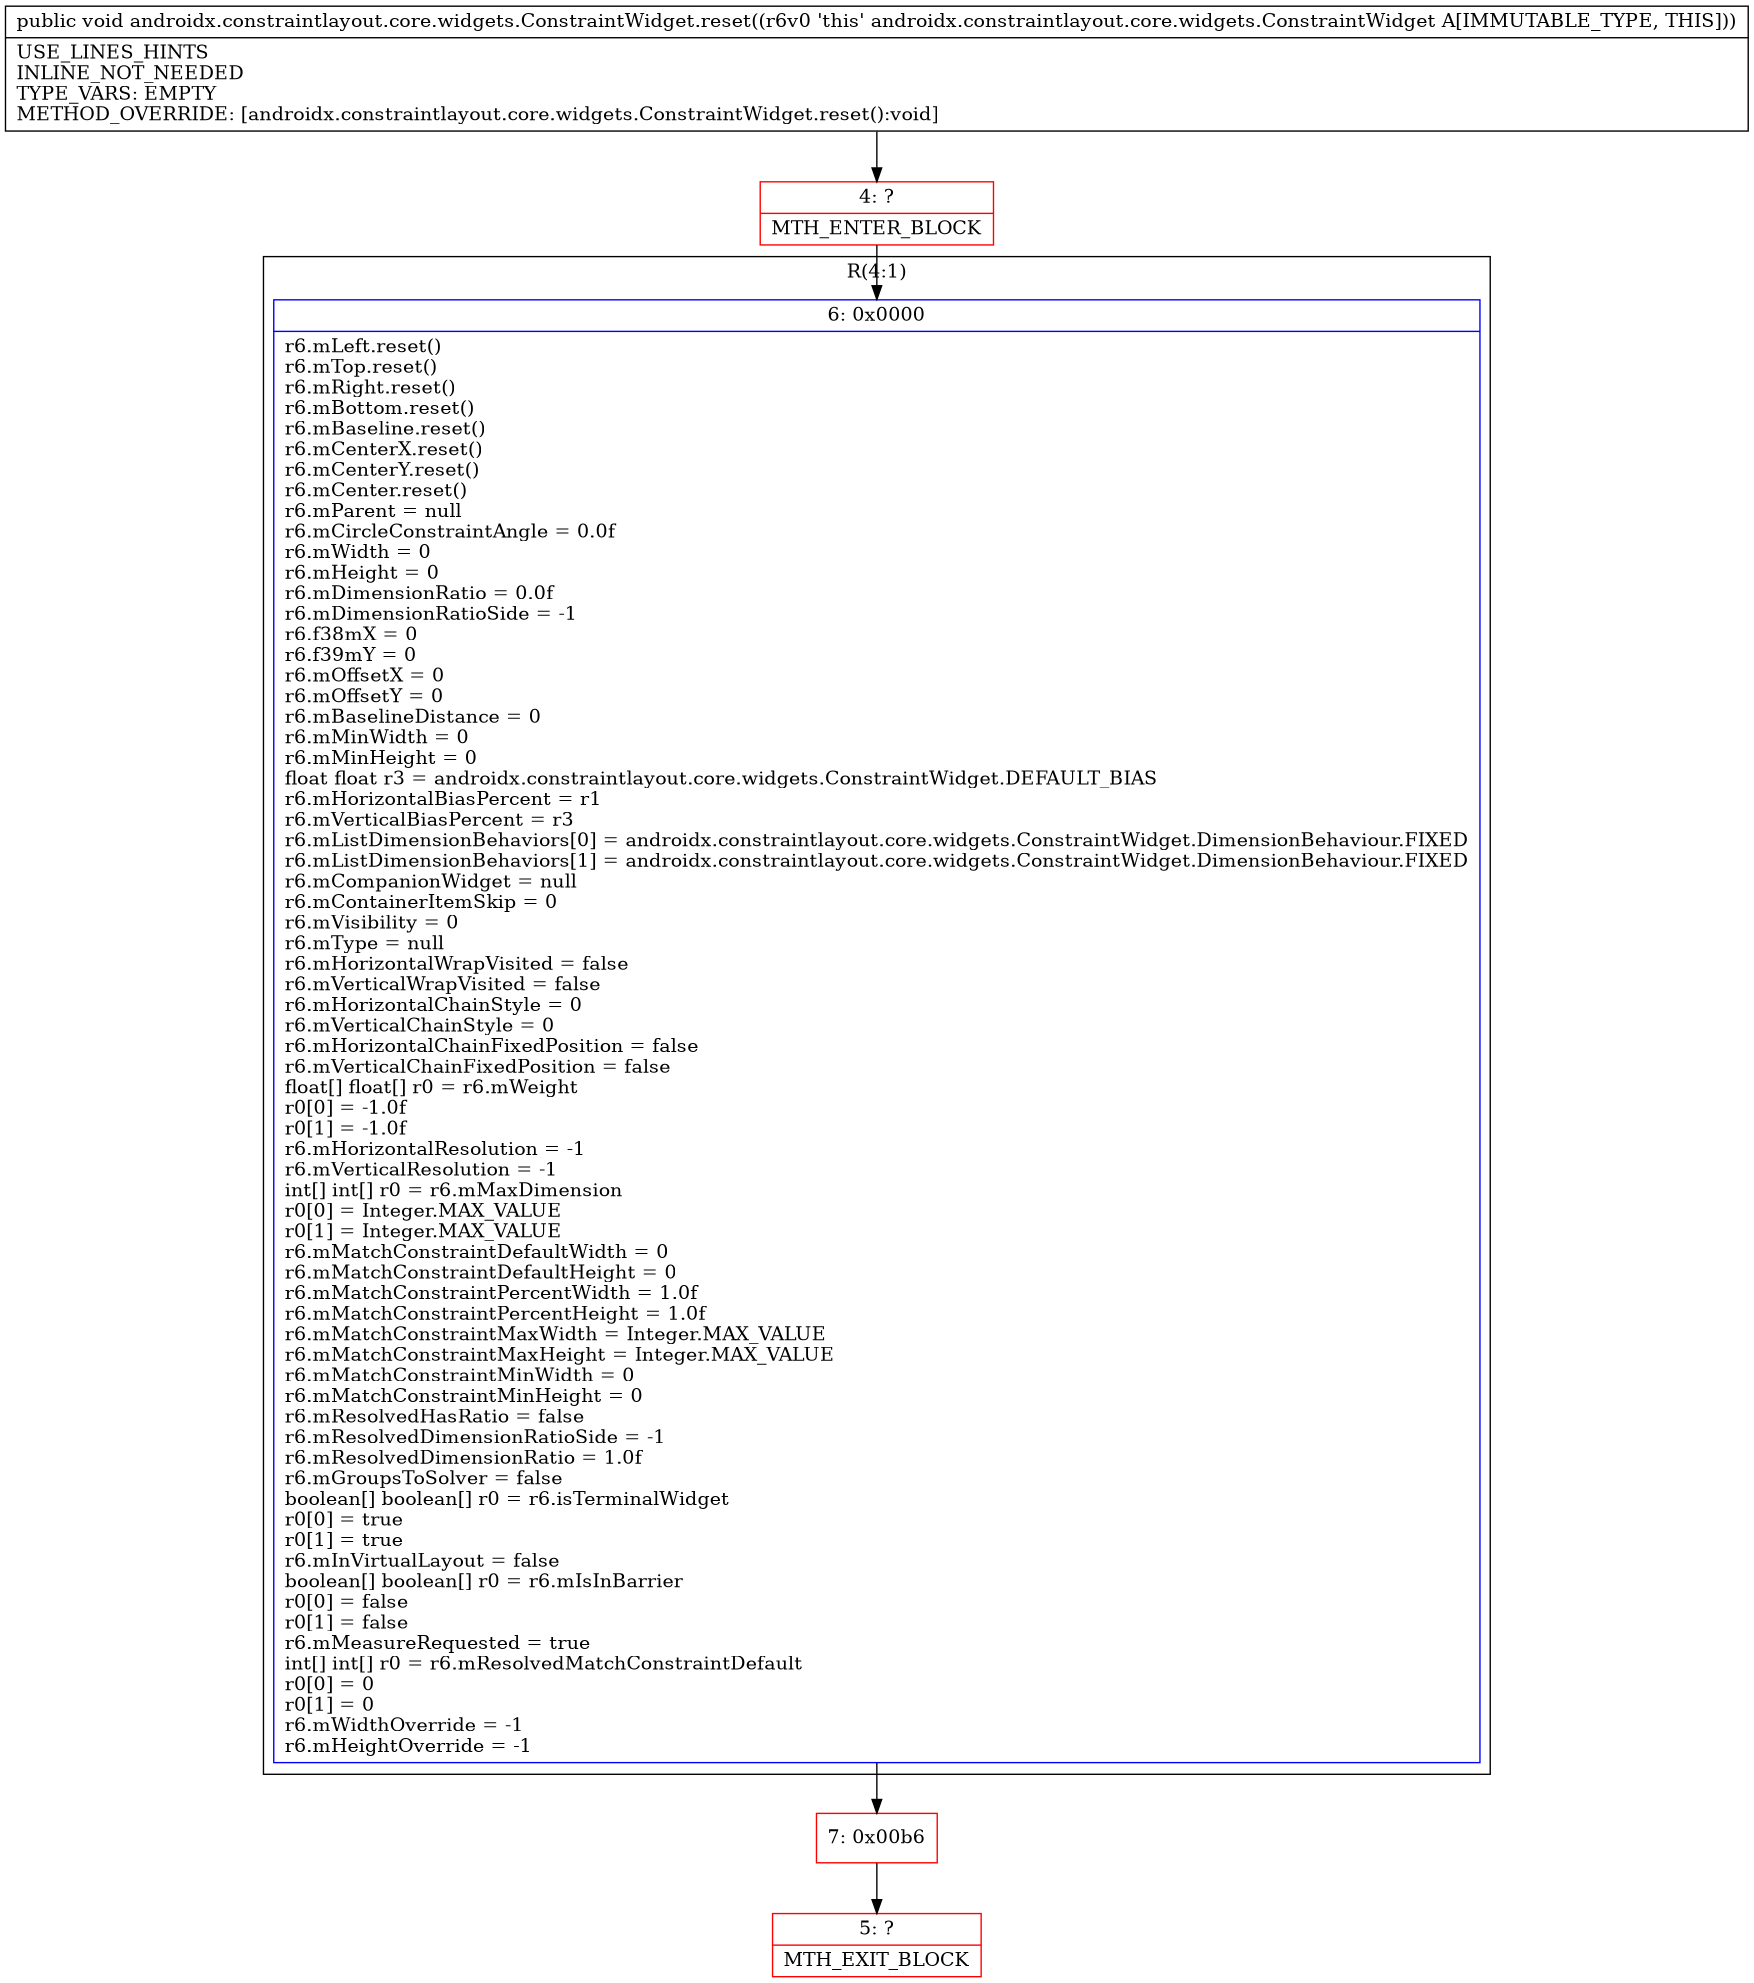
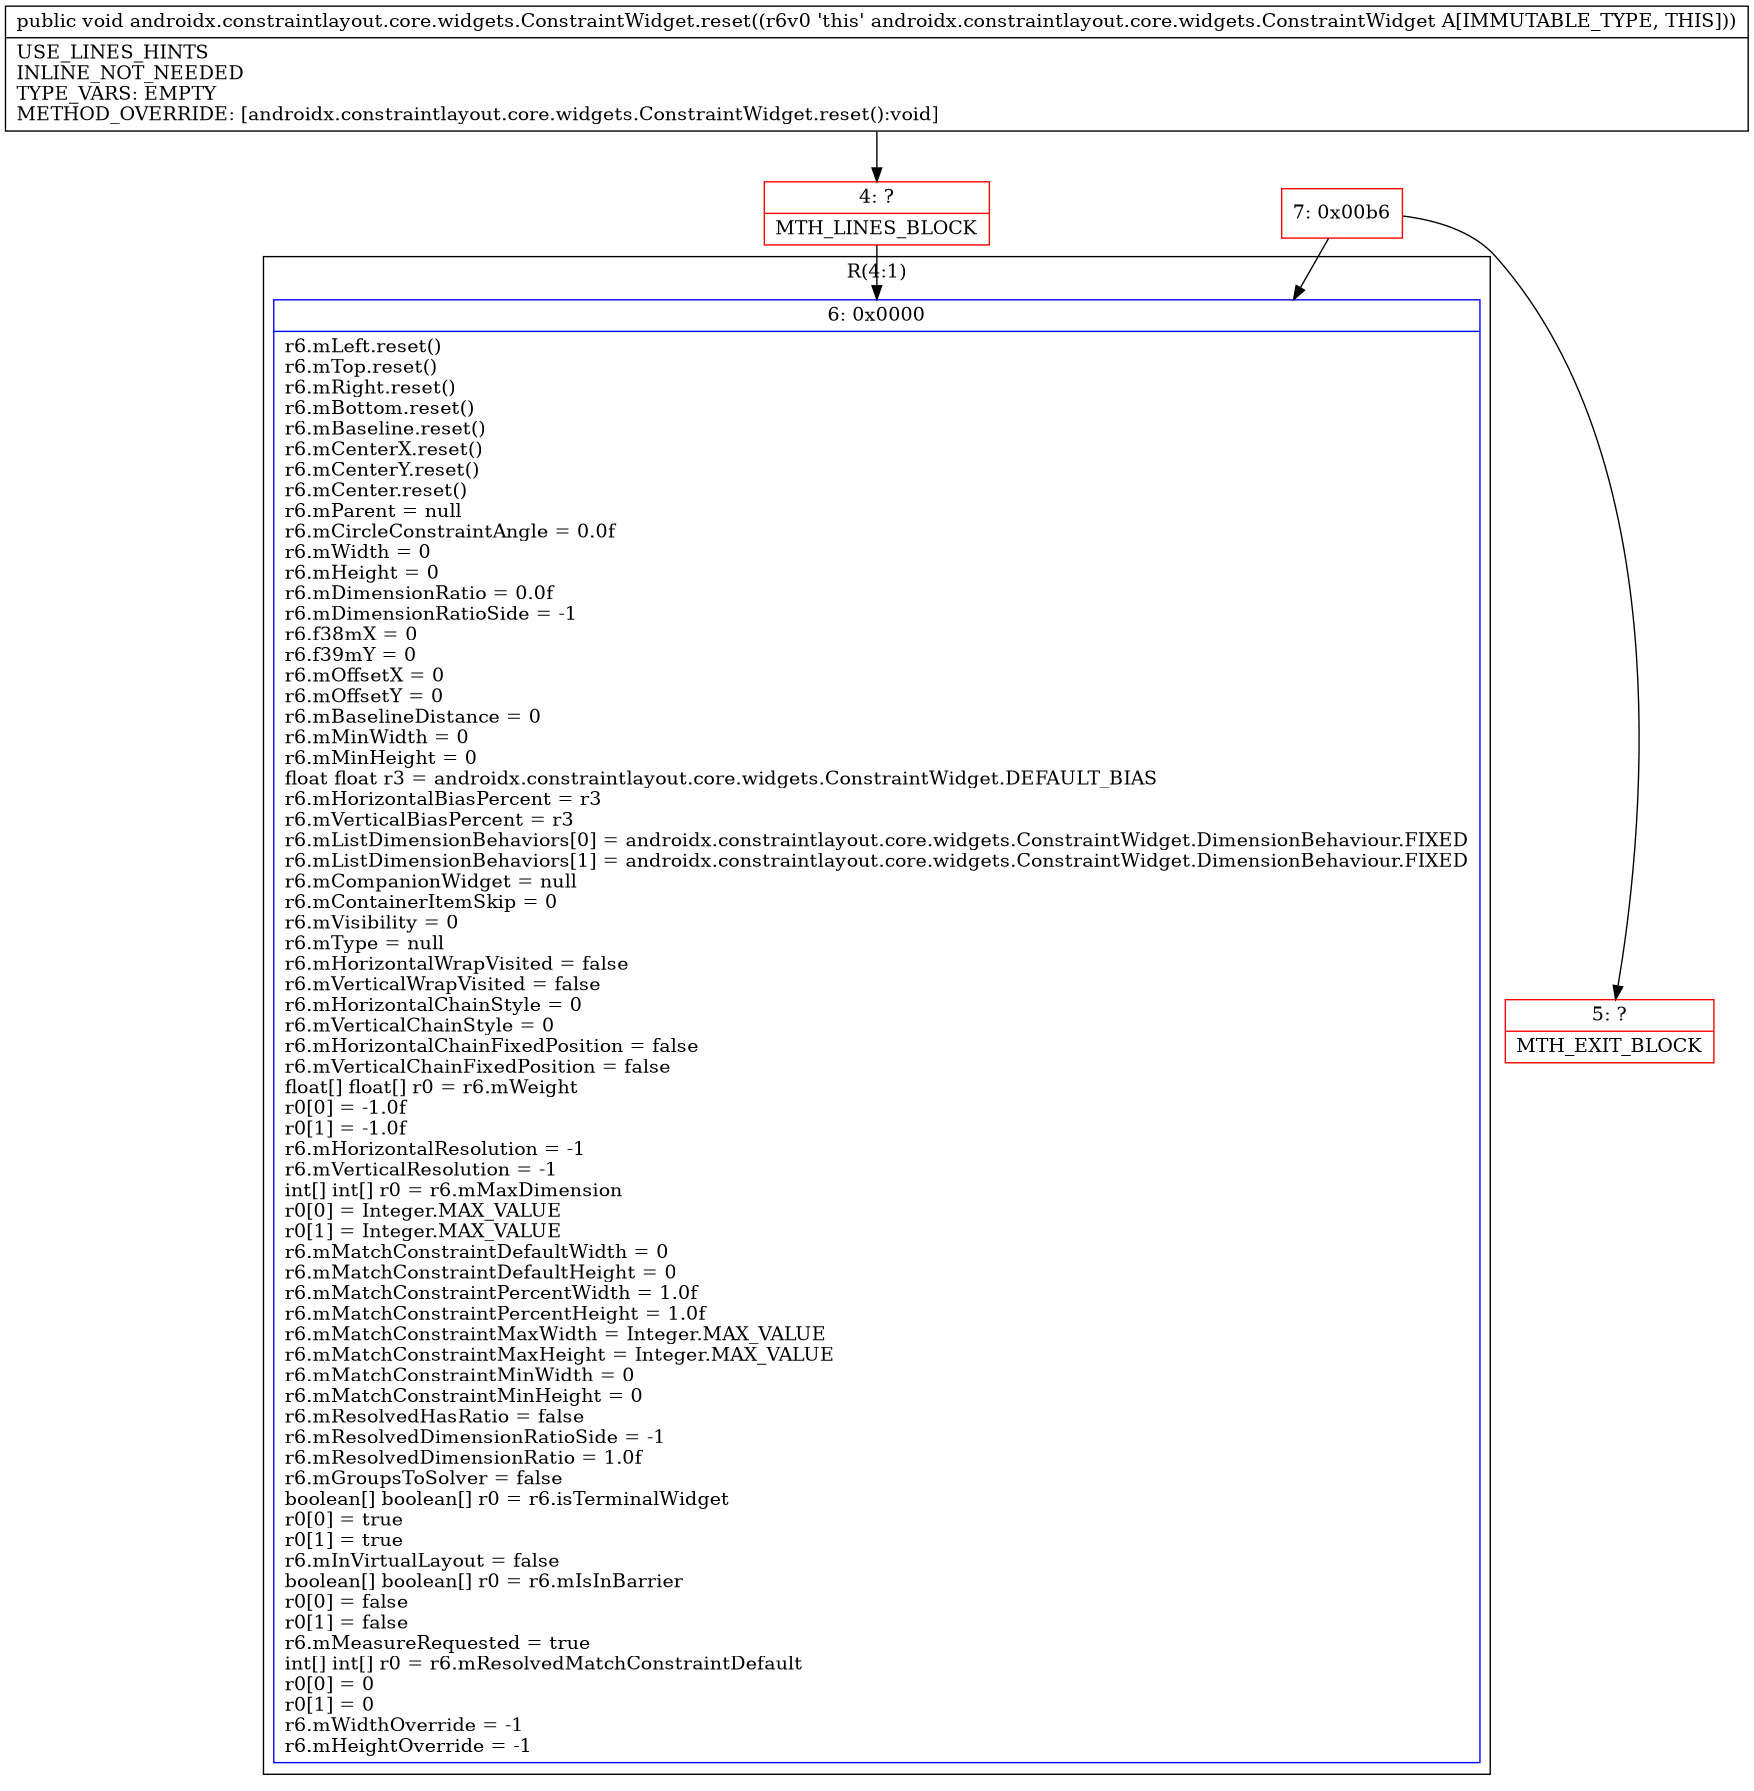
node "4: ?": text "MTH_ENTER_BLOCK" -> "MTH_LINES_BLOCK"
node "6: 0x0000": text "r6.mHorizontalBiasPercent = r1" -> "r6.mHorizontalBiasPercent = r3"
edge "6: 0x0000" -> "7: 0x00b6": reversed
